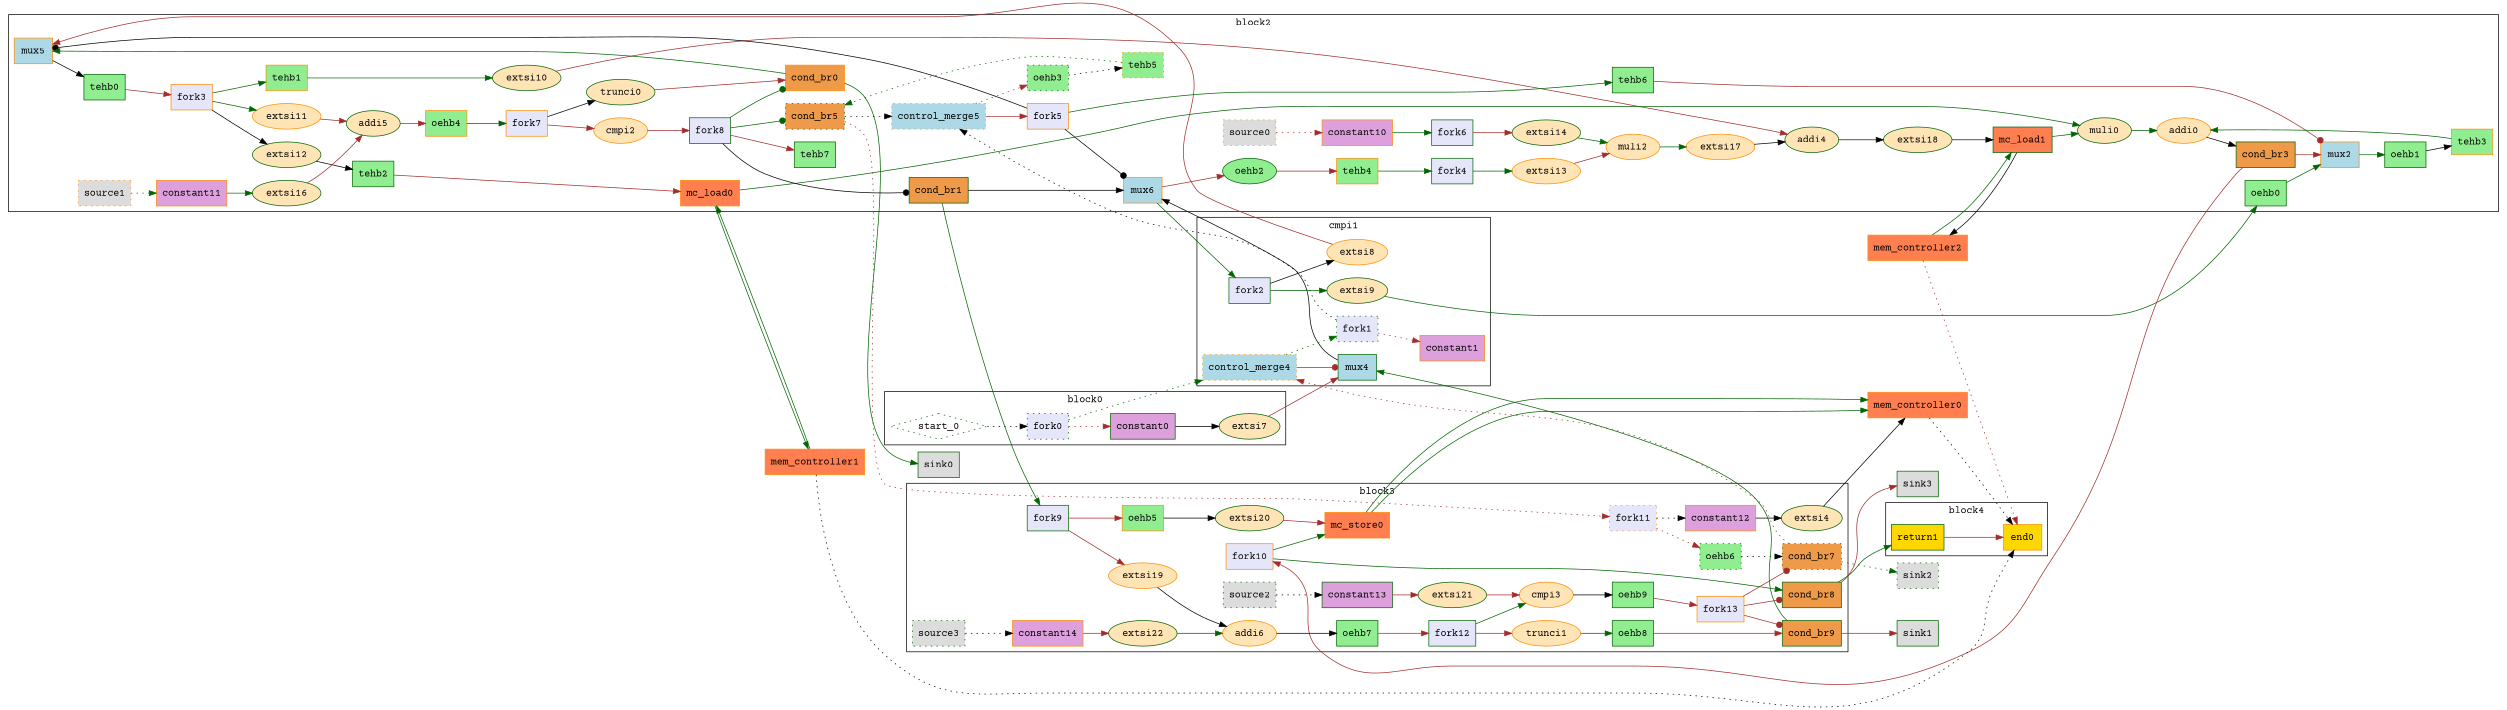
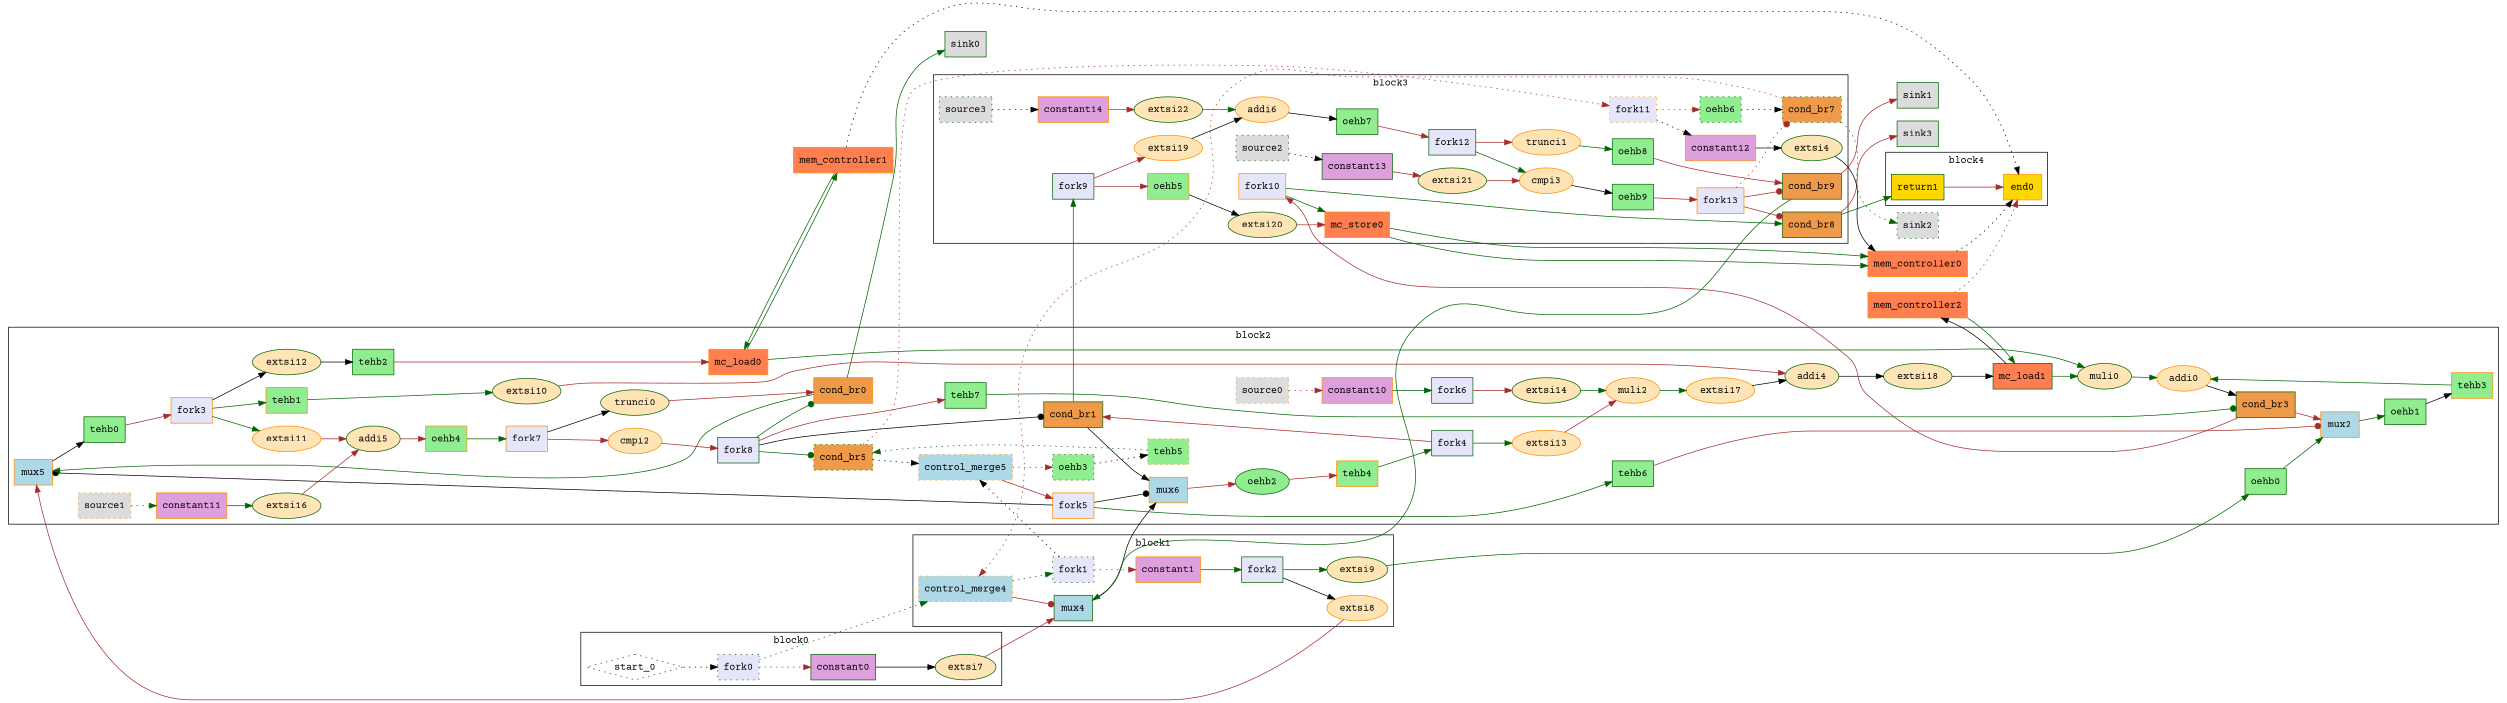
cluster "cmpi1": label "cmpi1" -> "block1"
edge "mux6" -- "fork2": now "constant1" -- "fork2"
edge "tehb7" -- "cond_br3": added
edge "cond_br1" -- "fork4": added
edge "cond_br7" -- "fork13": style solid -> dotted
